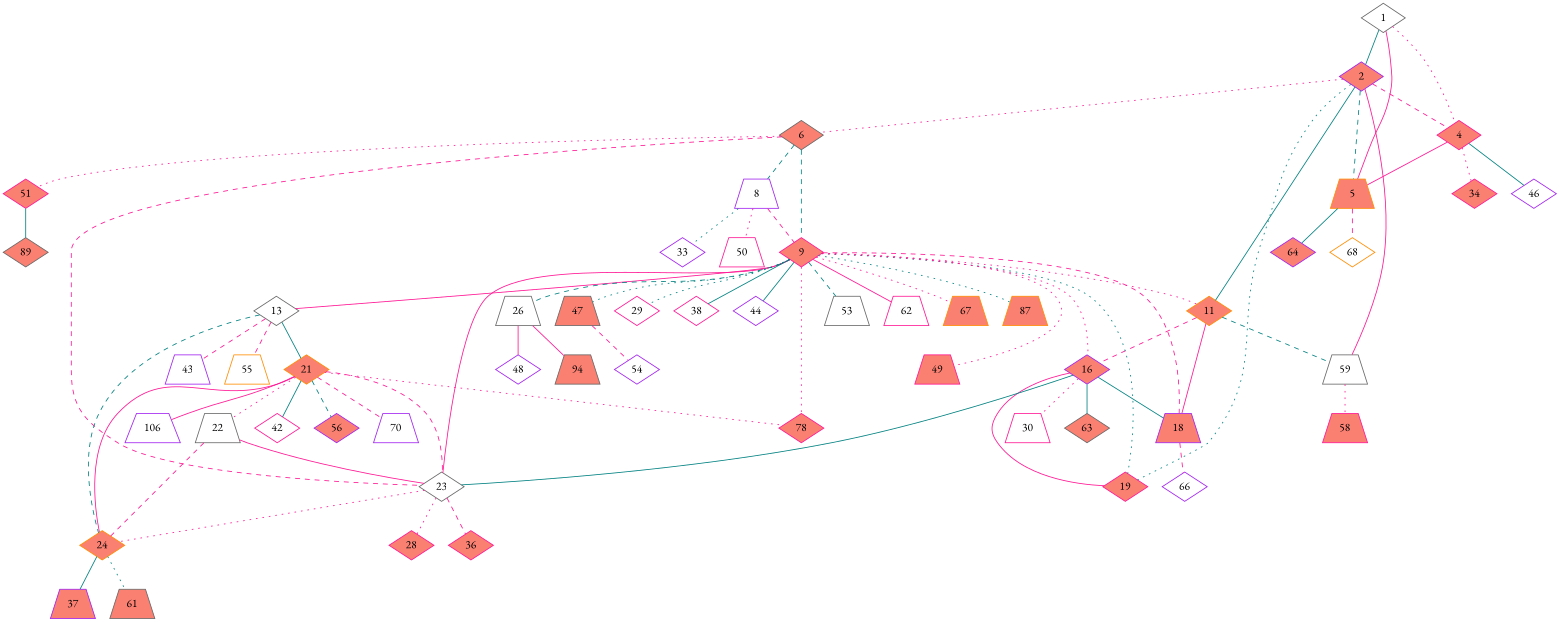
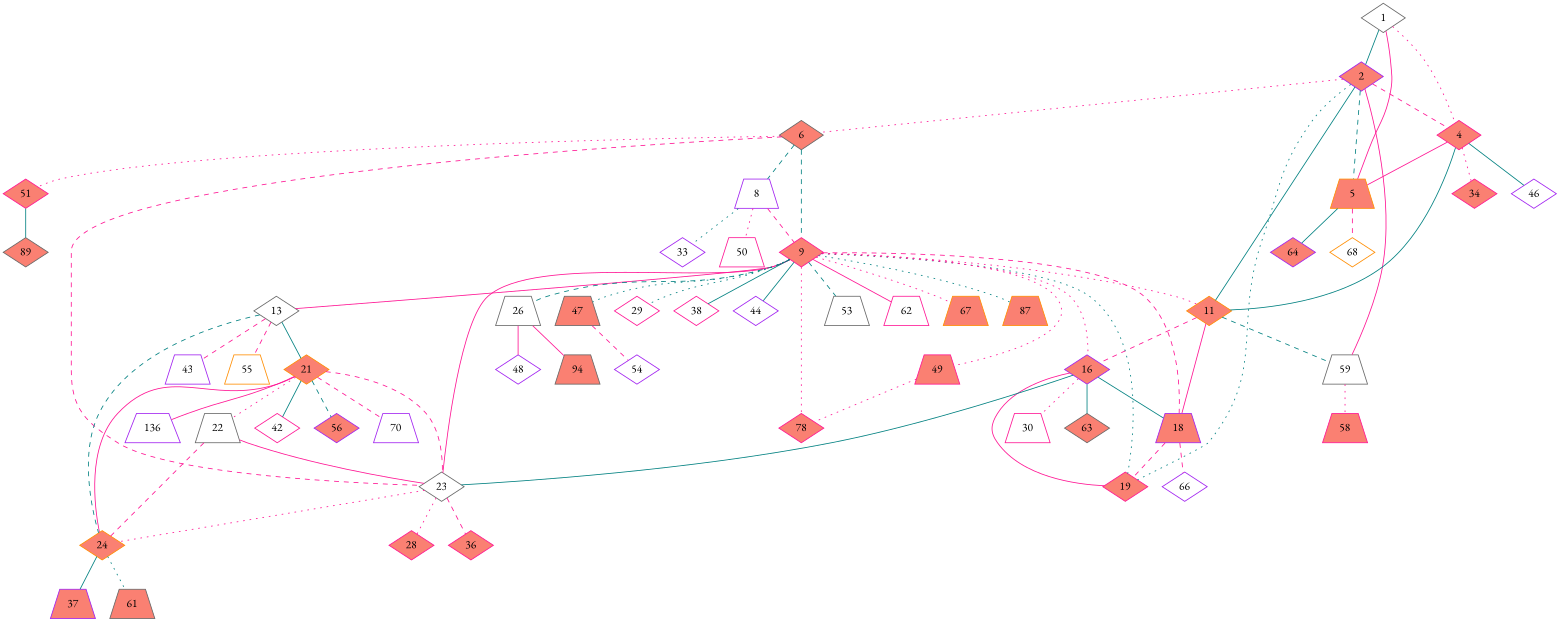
edge "4" -- "11": added
edge "21" -- "78": now "49" -- "78"
node "106": label "106" -> "136"
edge "18" -- "19": added
